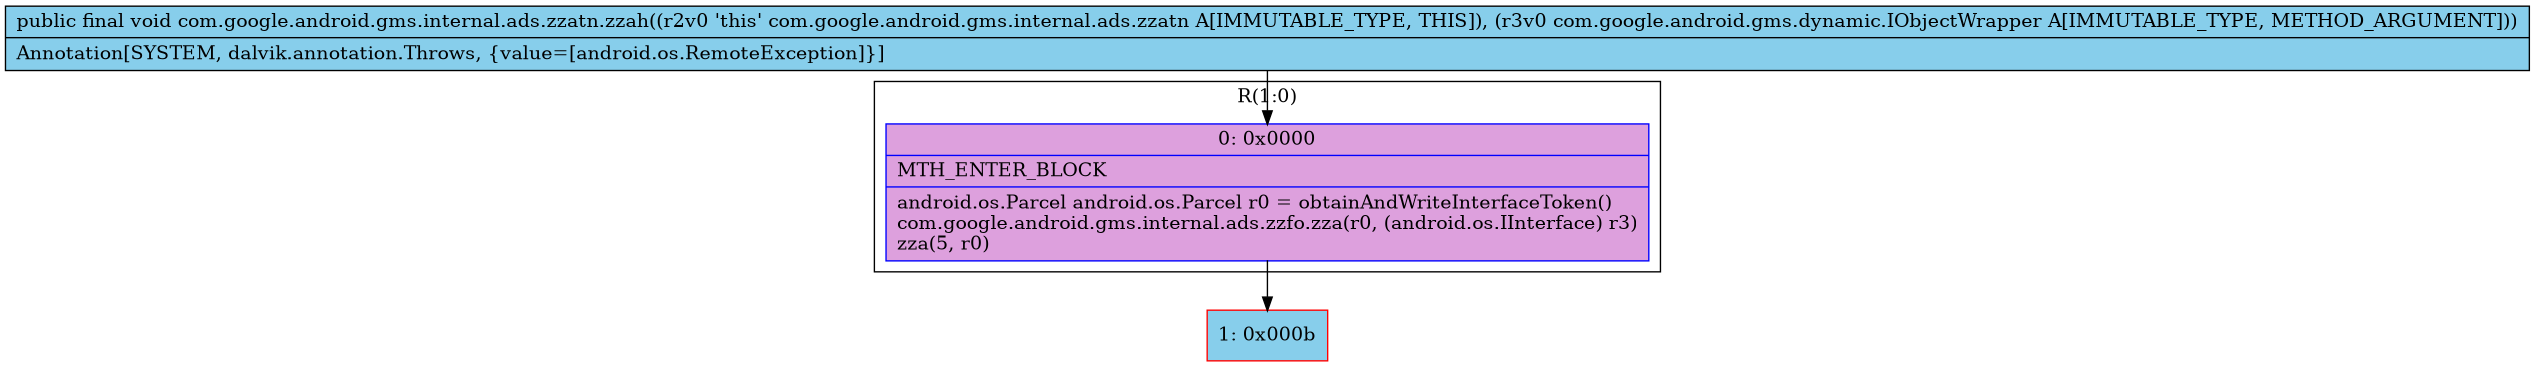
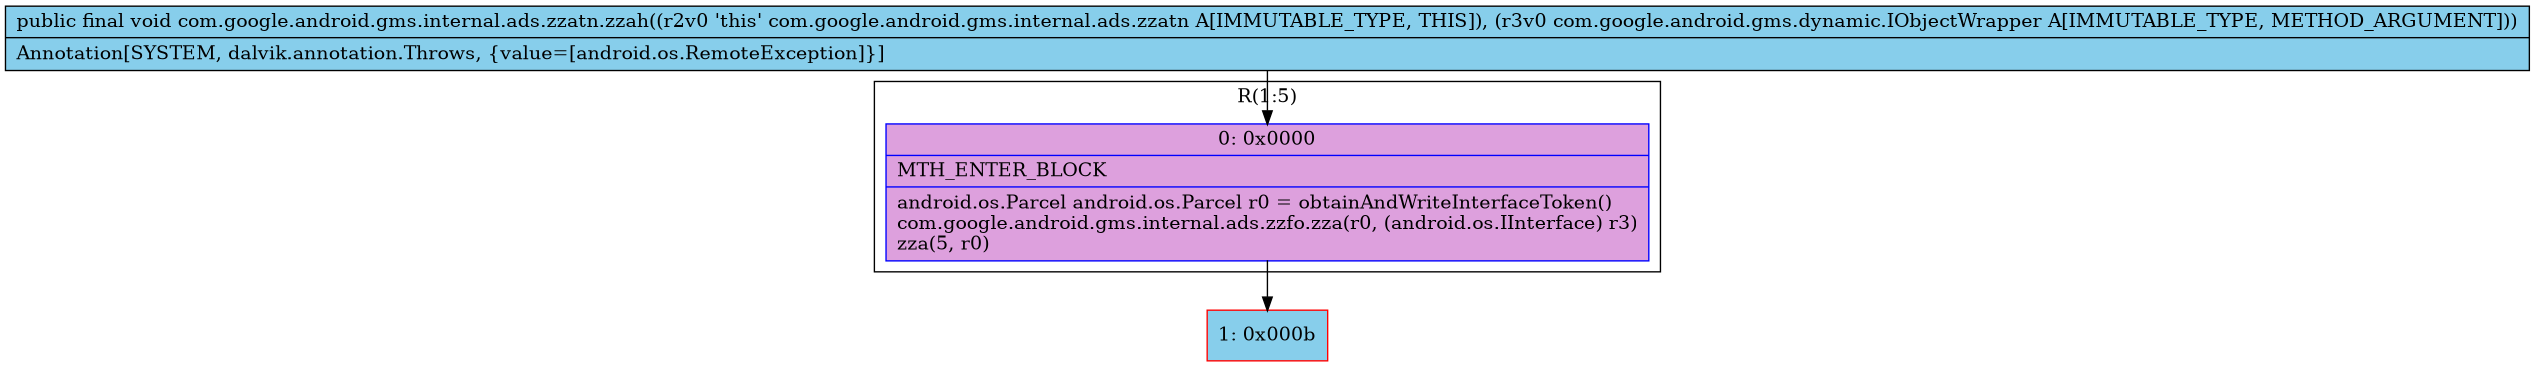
cluster "R(1:0)": label "R(1:0)" -> "R(1:5)"
